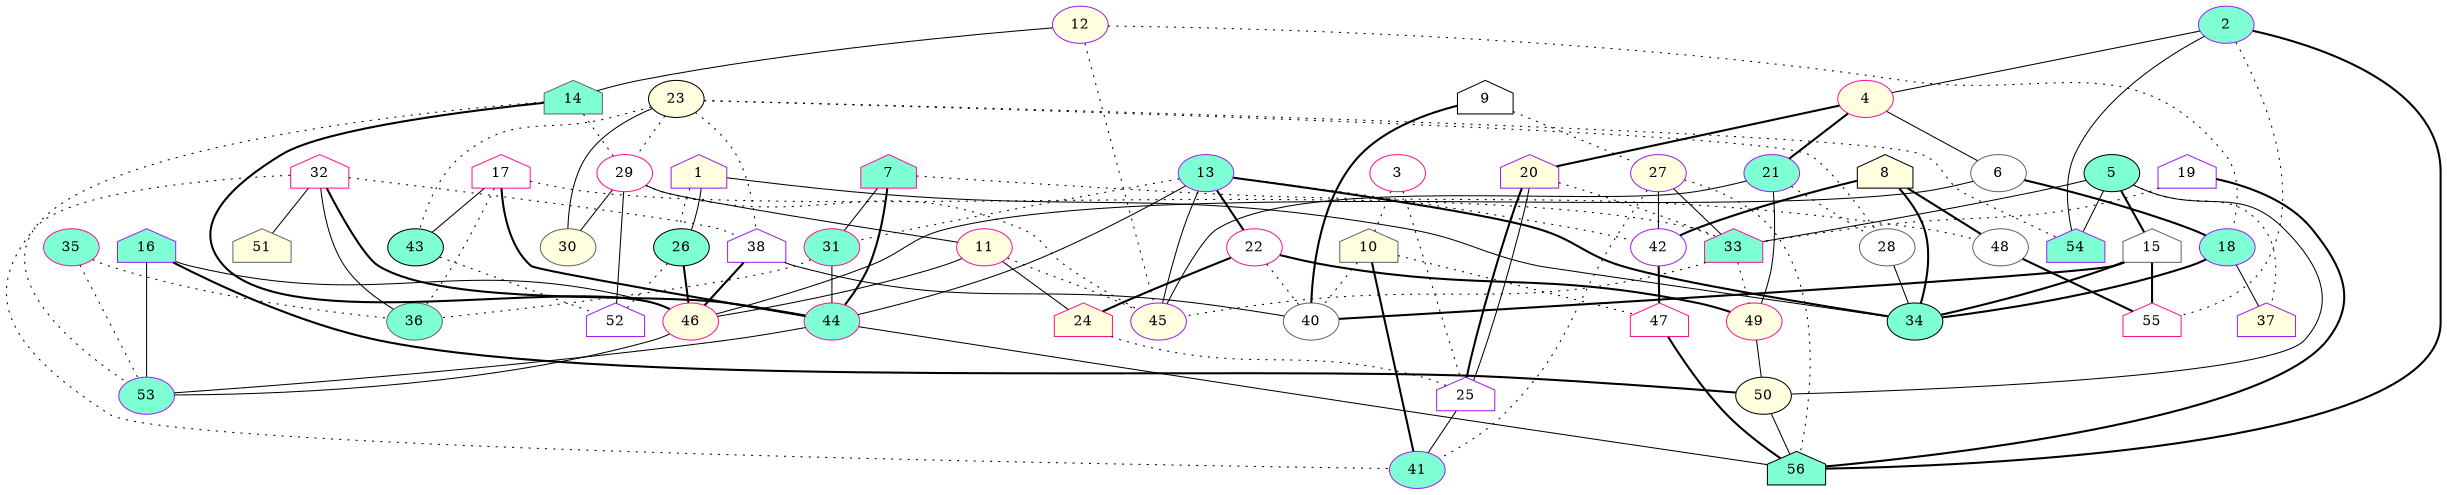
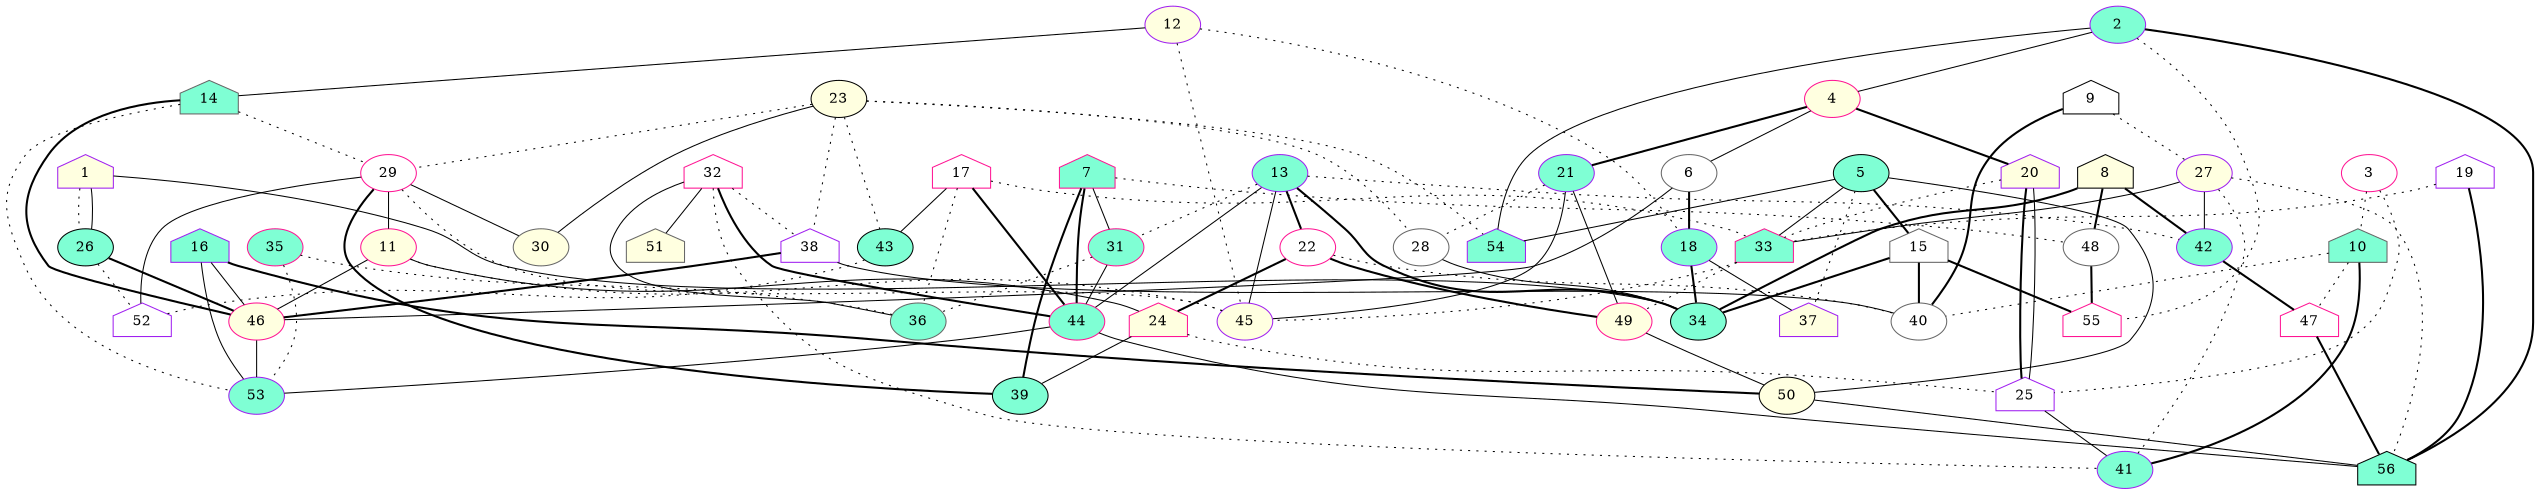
node "10": fillcolor lightyellow -> aquamarine
node "42": fillcolor white -> aquamarine
node "39": added
